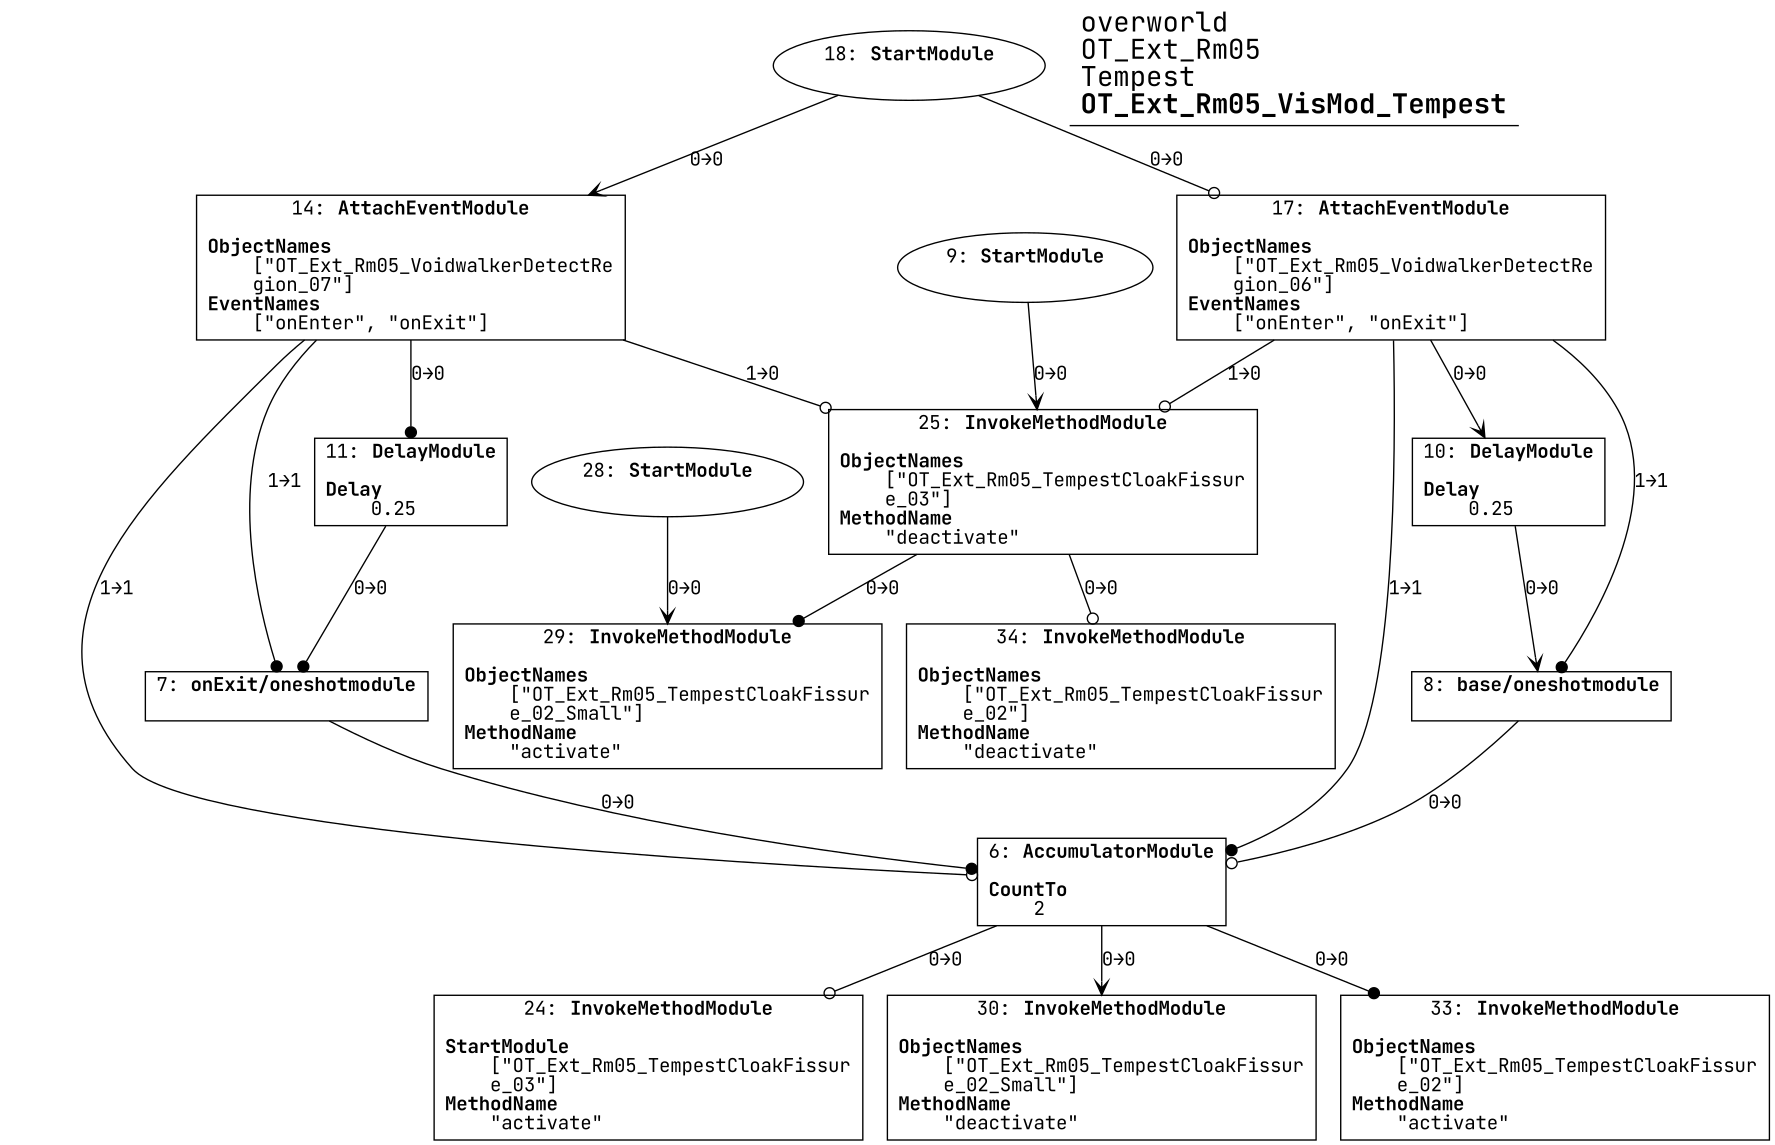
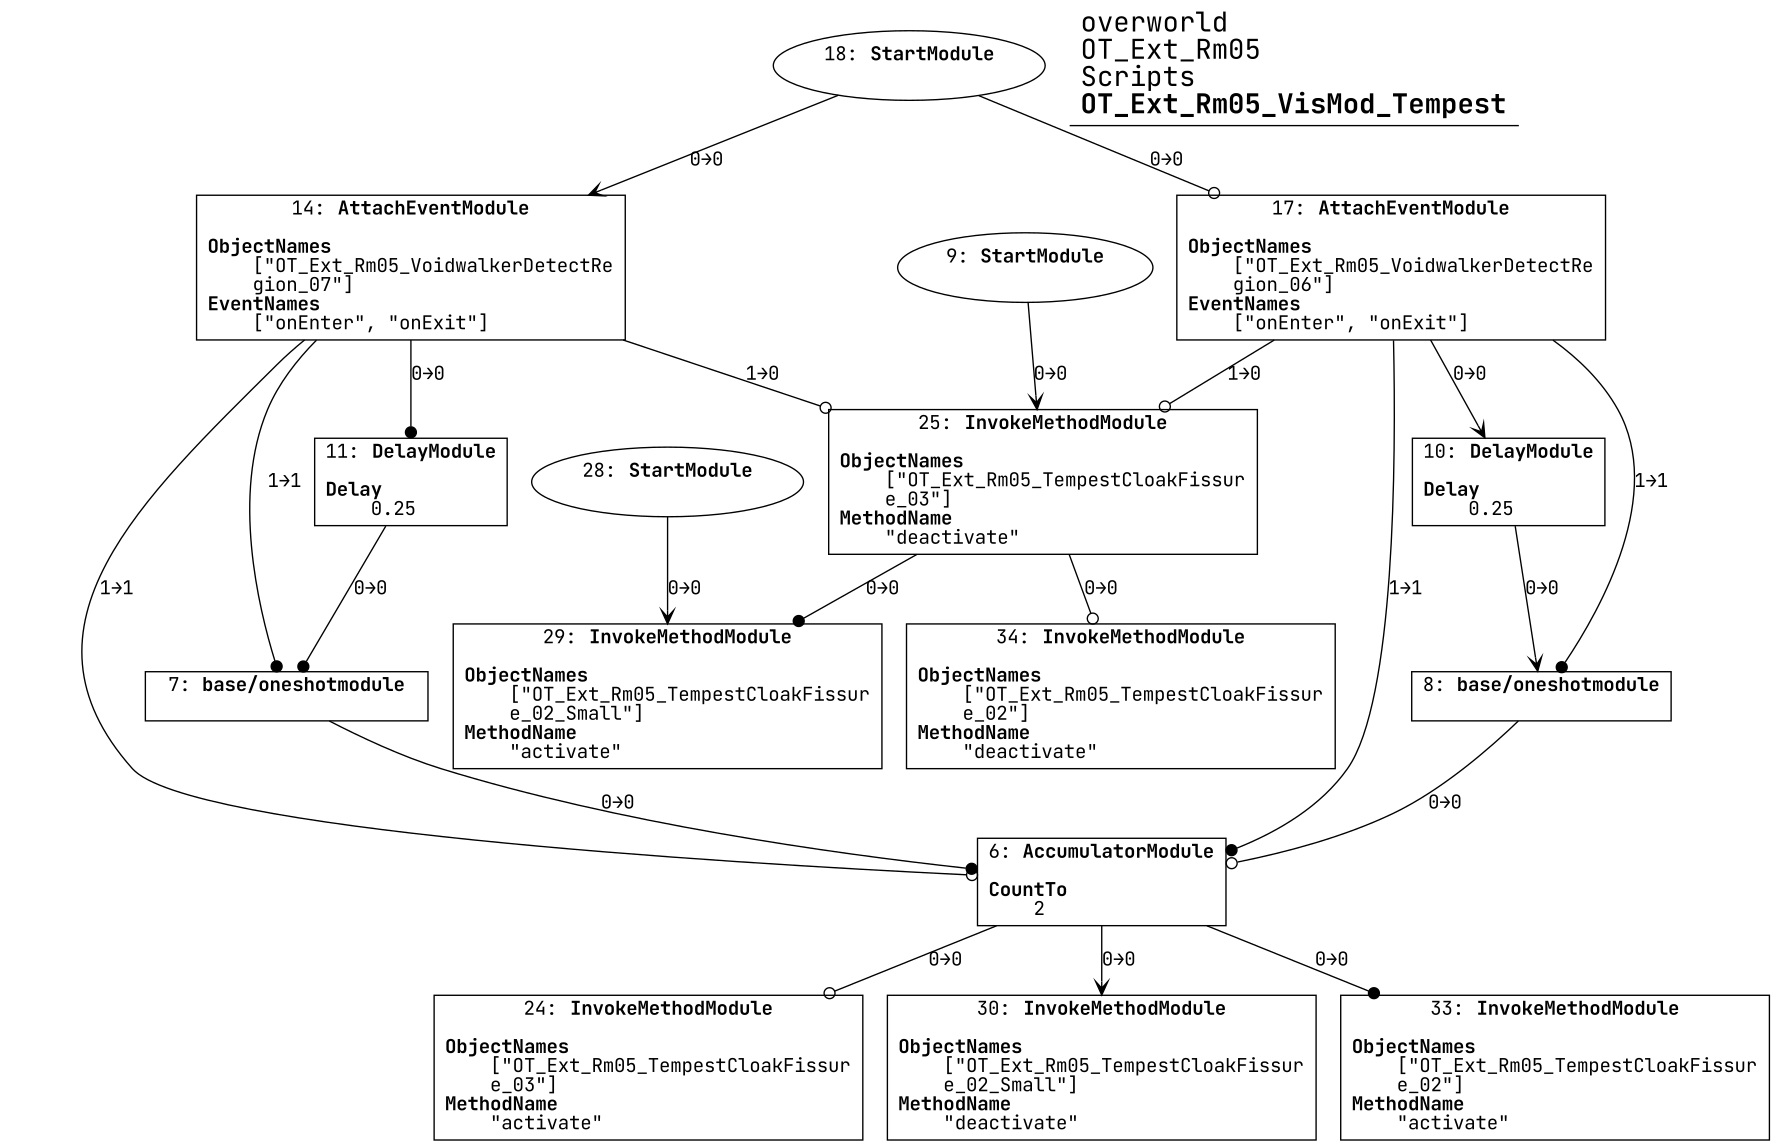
node "overworld": text "Tempest" -> "Scripts"
node "7:": text "onExit/oneshotmodule" -> "base/oneshotmodule"
node "24:": text "StartModule" -> "ObjectNames"
